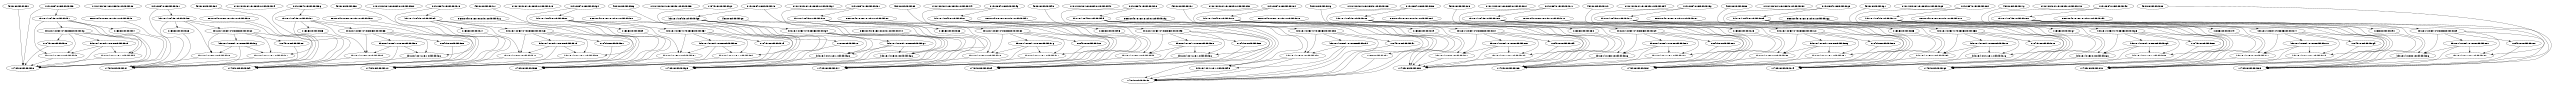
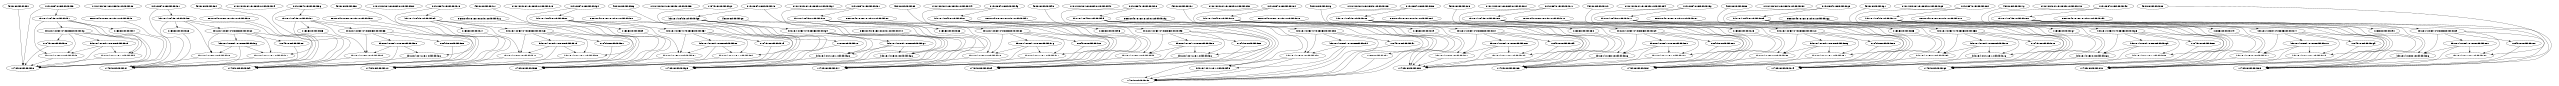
edge "bismark_deduplicate_00000033" -> "bismark_summary_00000026": removed
edge "bismark_methXtract_00000160" -> "bismark_summary_00000158": removed
